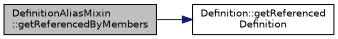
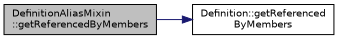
node "Definition::getReferenced Definition": label "Definition::getReferenced Definition" -> "Definition::getReferenced ByMembers"
